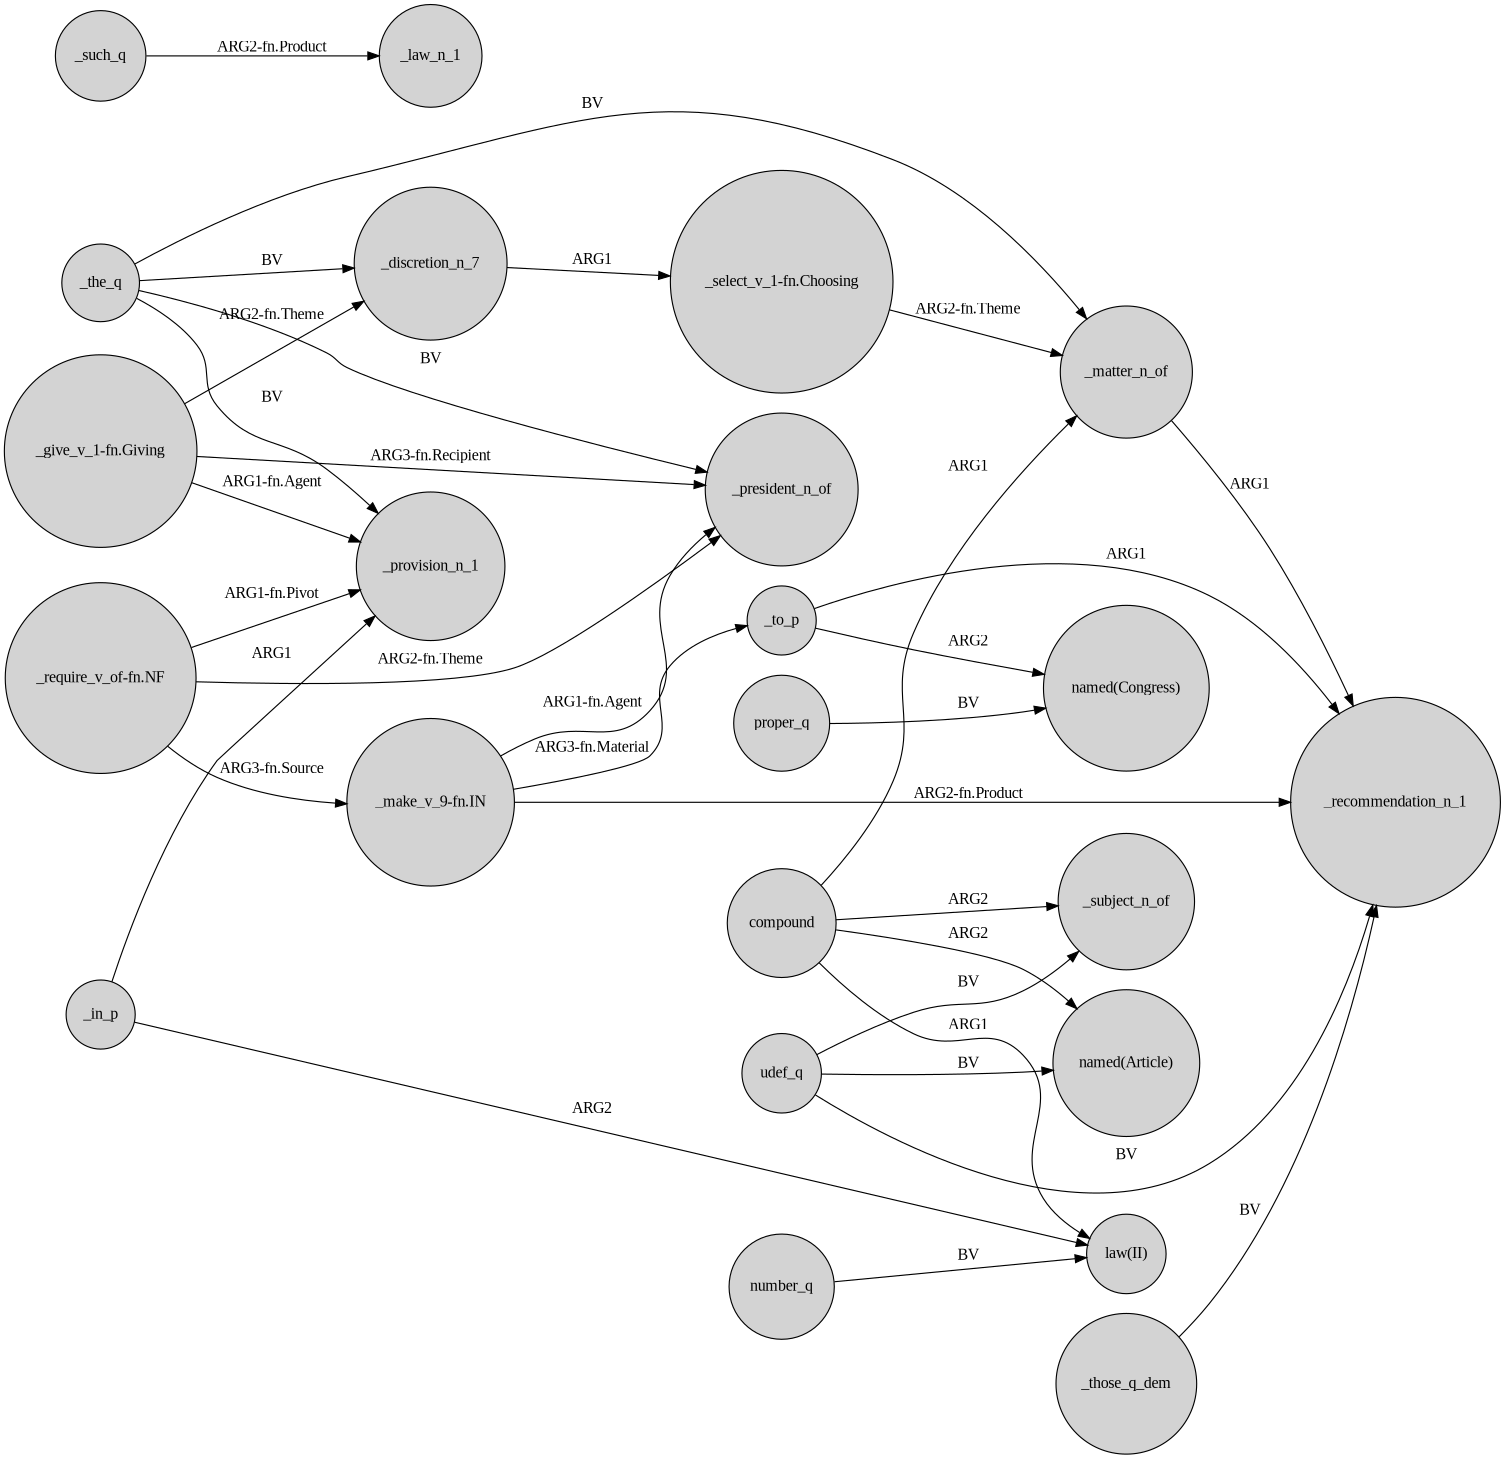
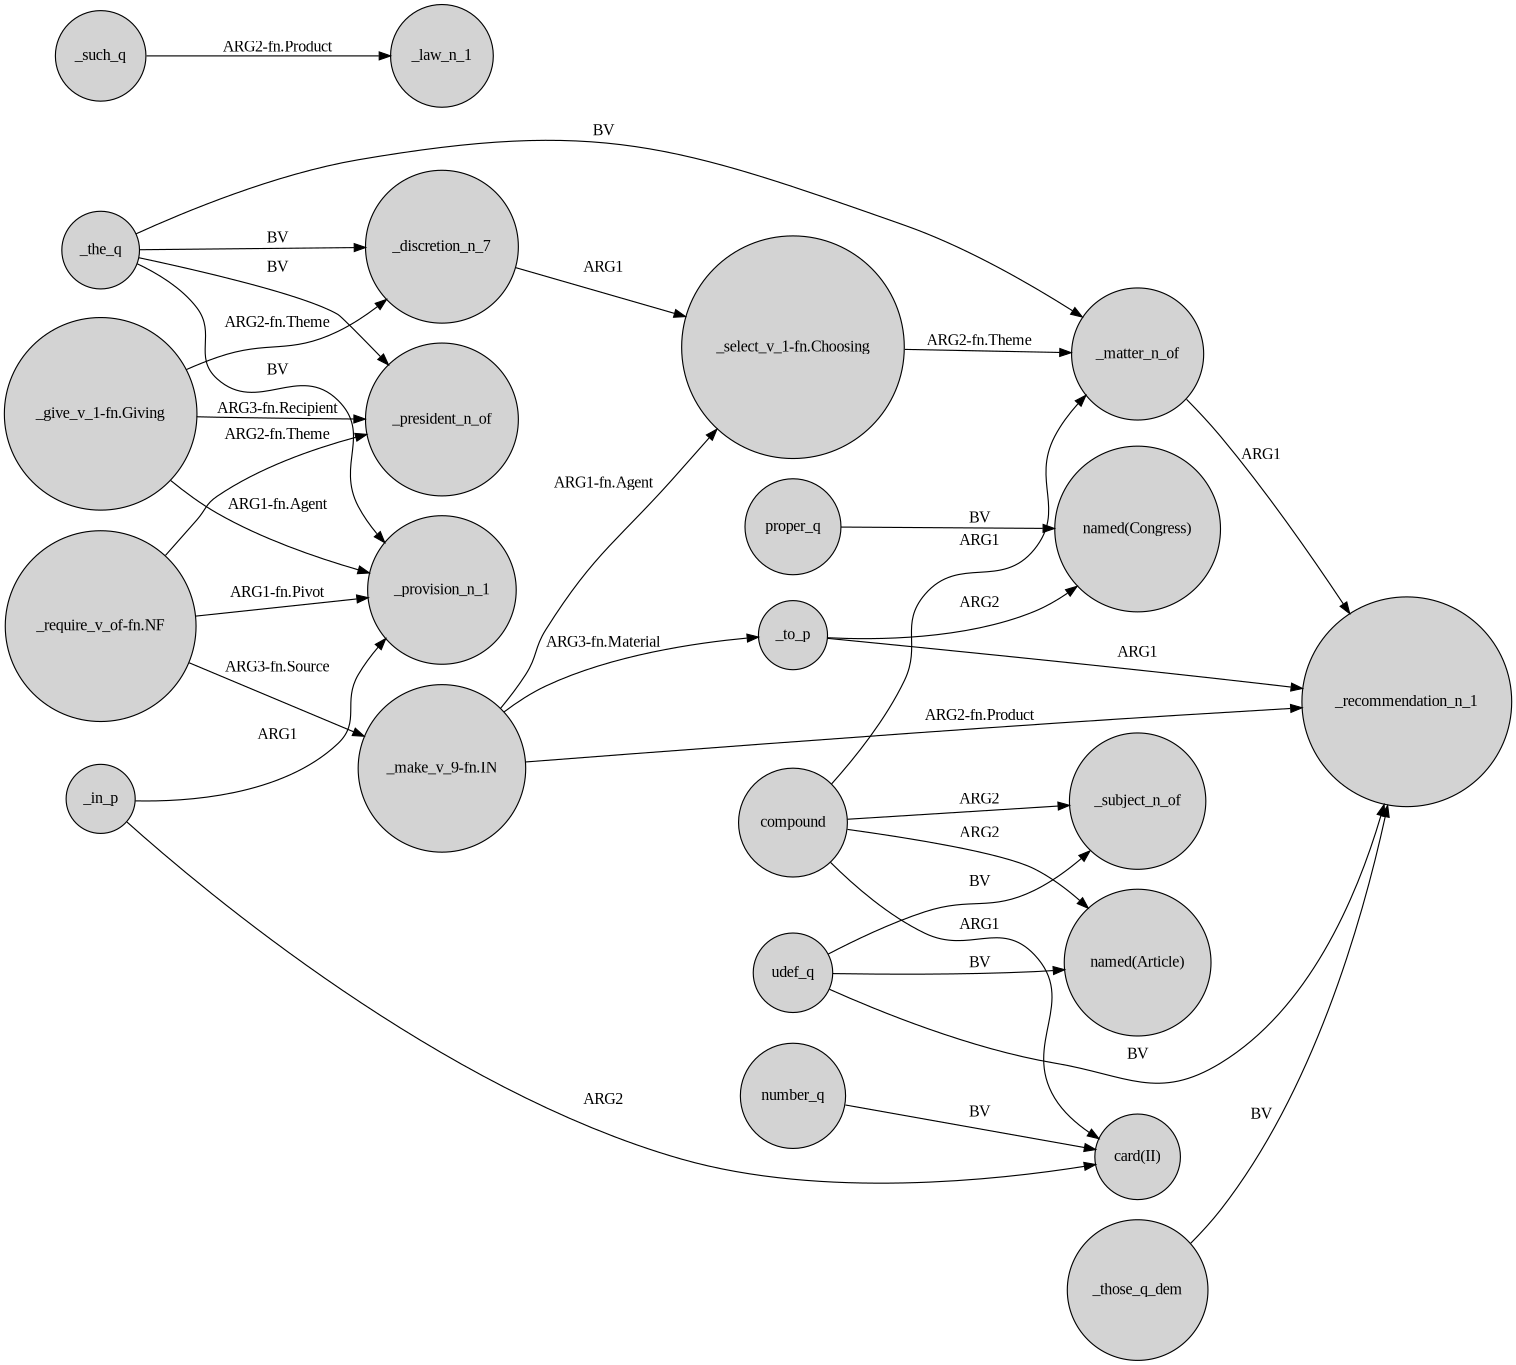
edge "_make_v_9-fn.IN" -> "_president_n_of": now "_make_v_9-fn.IN" -> "_select_v_1-fn.Choosing"
node "law(II)": label "law(II)" -> "card(II)"
